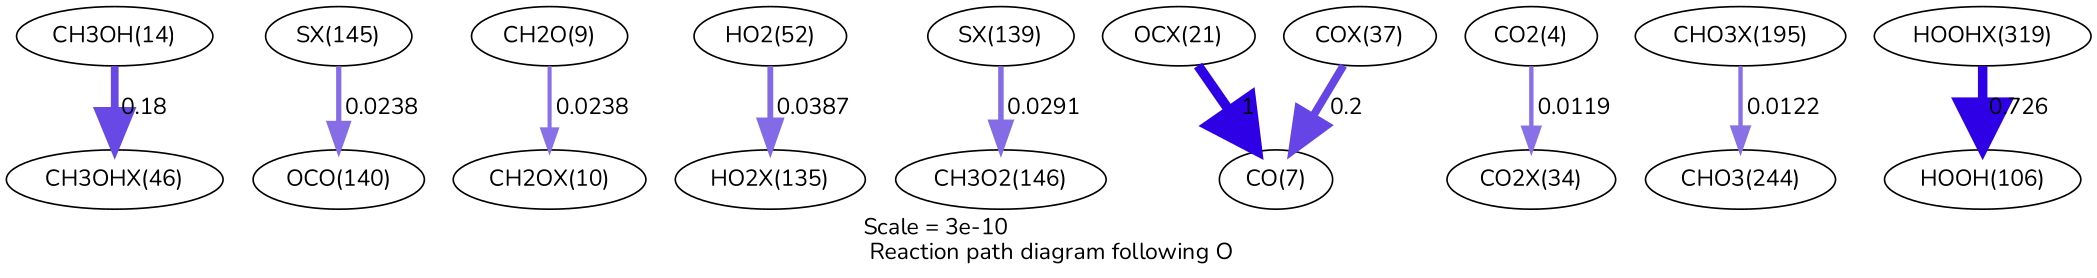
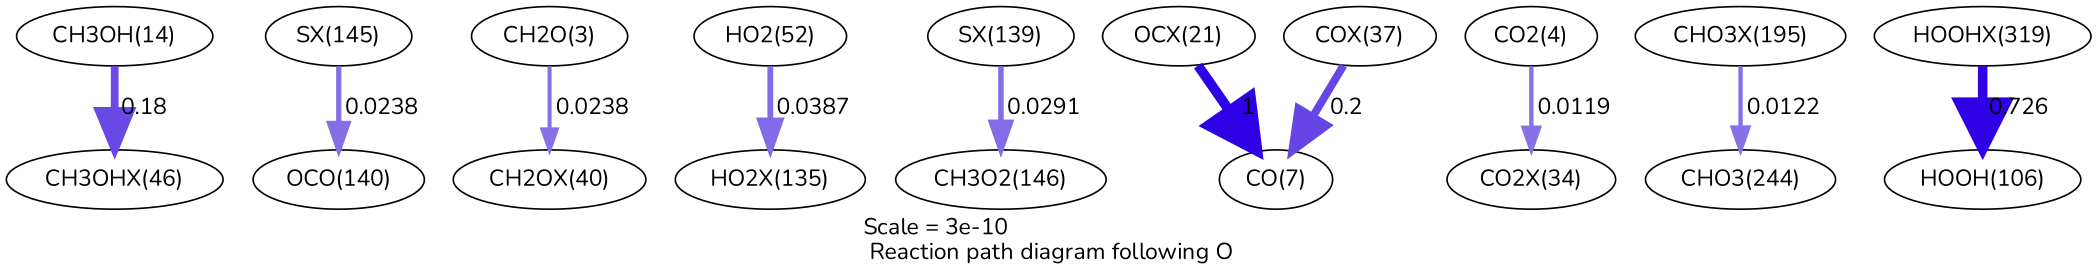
node "CH2O(9)": label "CH2O(9)" -> "CH2O(3)"
node "CH2OX(10)": label "CH2OX(10)" -> "CH2OX(40)"
